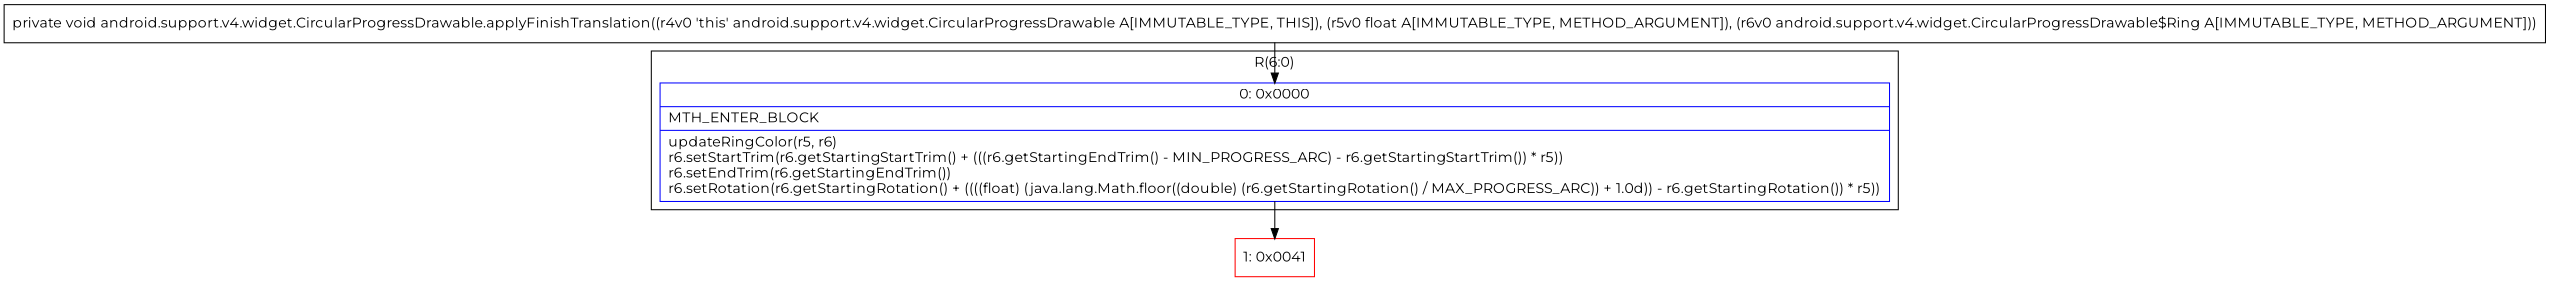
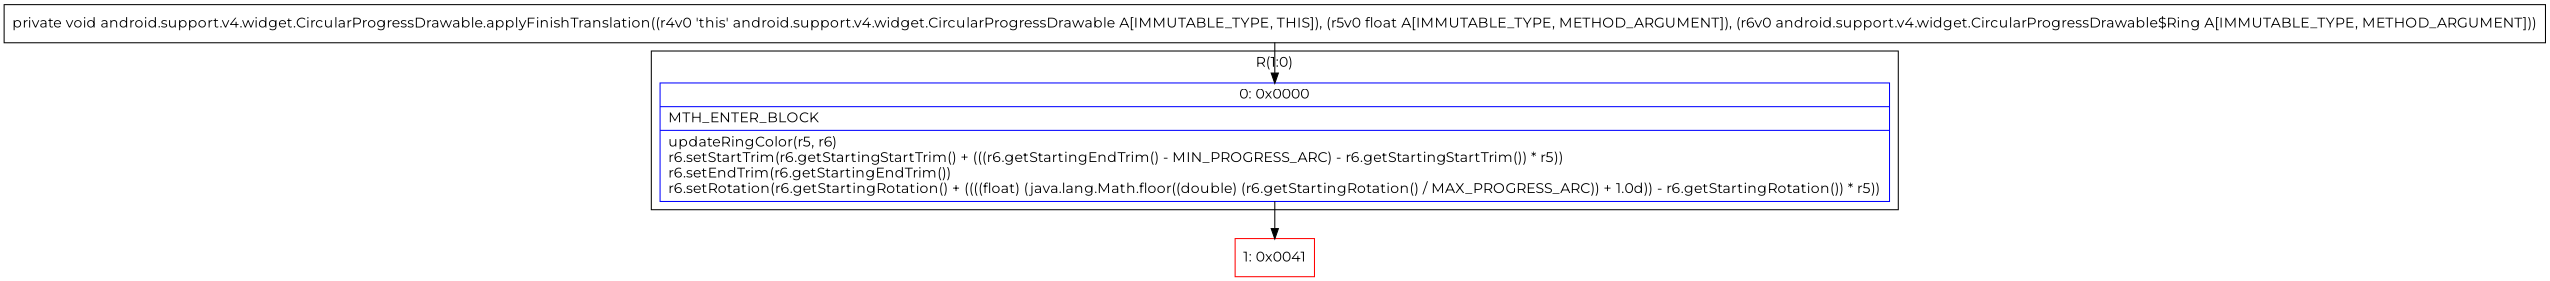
cluster "R(6:0)": label "R(6:0)" -> "R(1:0)"
